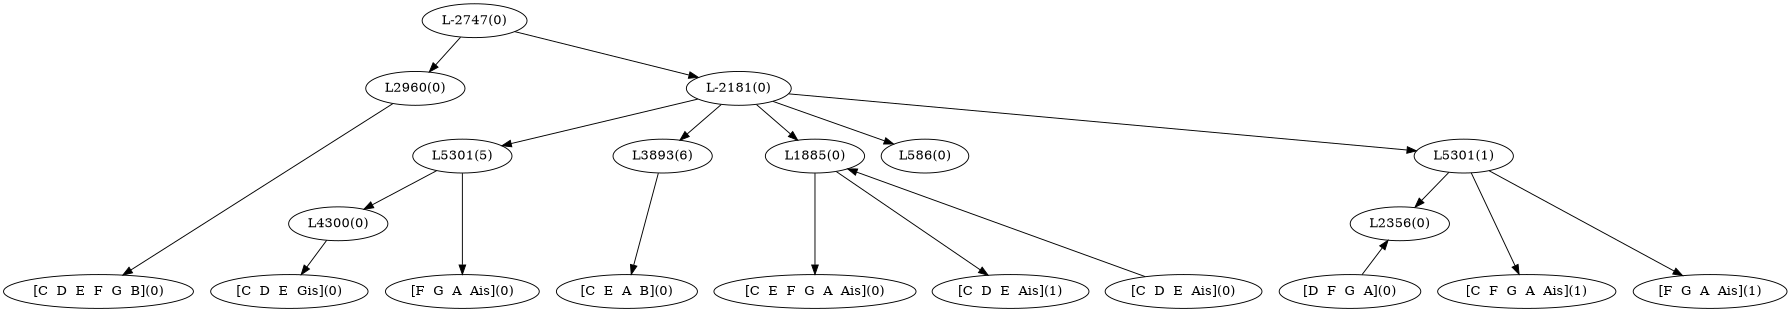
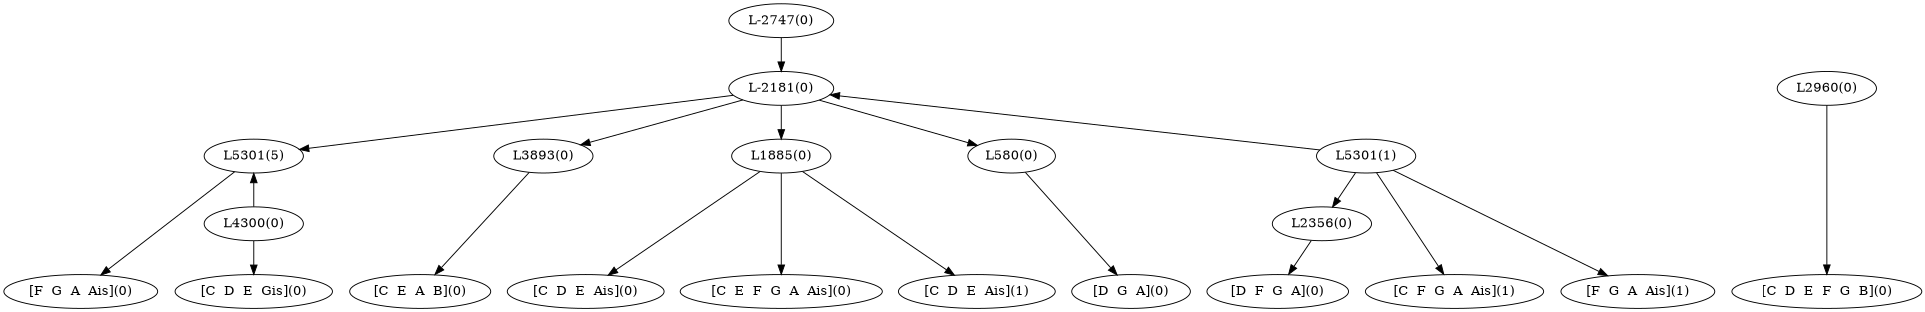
edge "L-2747(0)" -> "L2960(0)": removed
edge "L-2181(0)" -> "L5301(1)": reversed
node "L3893(6)": label "L3893(6)" -> "L3893(0)"
node "L586(0)": label "L586(0)" -> "L580(0)"
edge "L5301(5)" -> "L4300(0)": reversed
edge "[C  D  E  Ais](0)" -> "L1885(0)": reversed
edge "[D  F  G  A](0)" -> "L2356(0)": reversed
node "[D  G  A](0)": added
